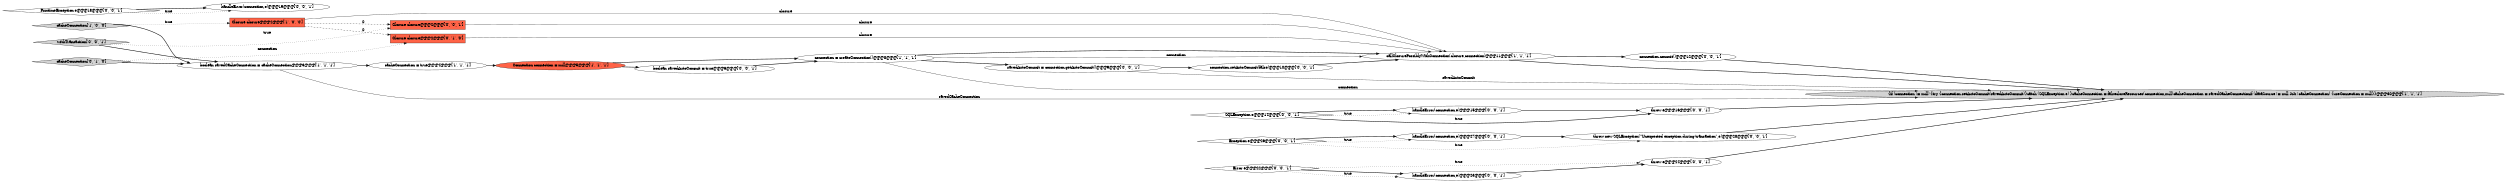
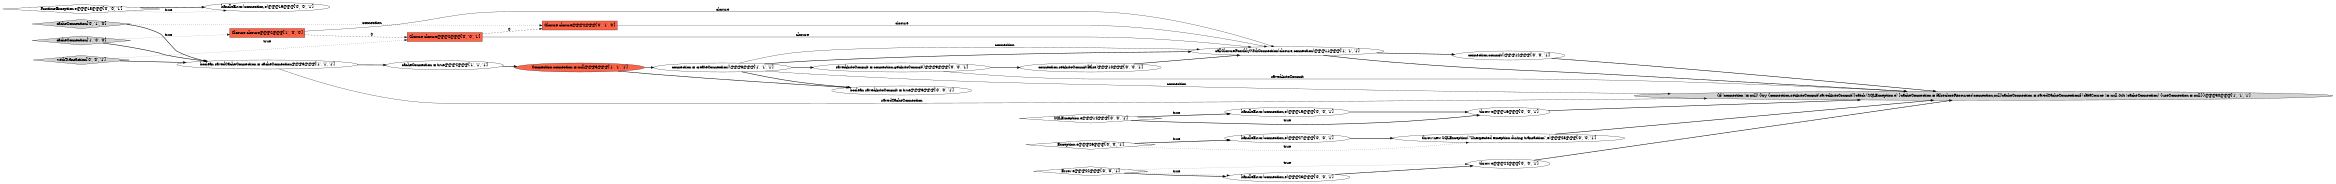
edge "Closure closure@@@2@@@['1', '0', '0']" -> "Closure closure@@@2@@@['0', '1', '0']": now "Closure closure@@@2@@@['0', '0', '1']" -> "Closure closure@@@2@@@['0', '1', '0']"
edge "boolean savedAutoCommit = true@@@6@@@['0', '0', '1']" -> "connection = createConnection()@@@8@@@['1', '1', '1']": reversed
